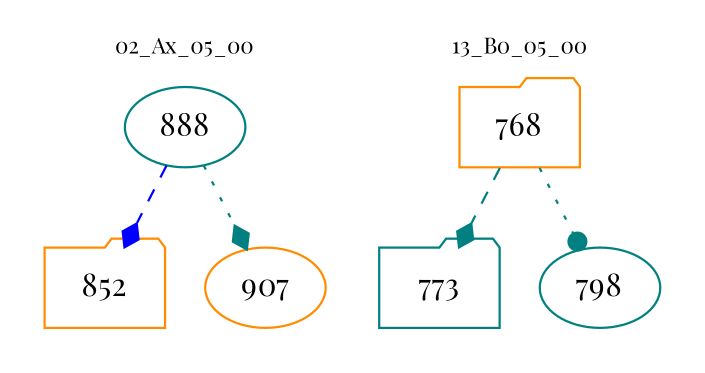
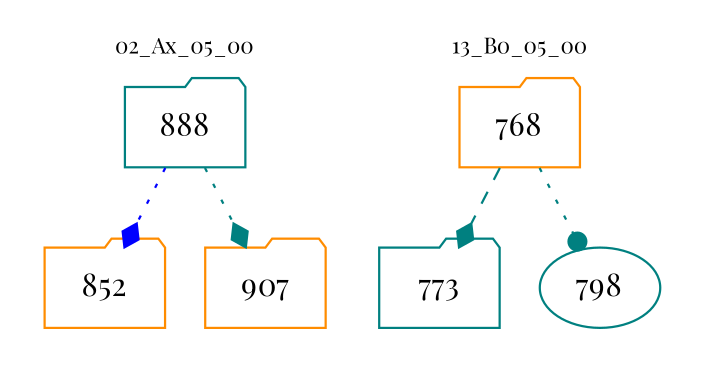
node "888": shape ellipse -> folder
edge "888" -> "852": style dashed -> dotted
node "907": shape ellipse -> folder
